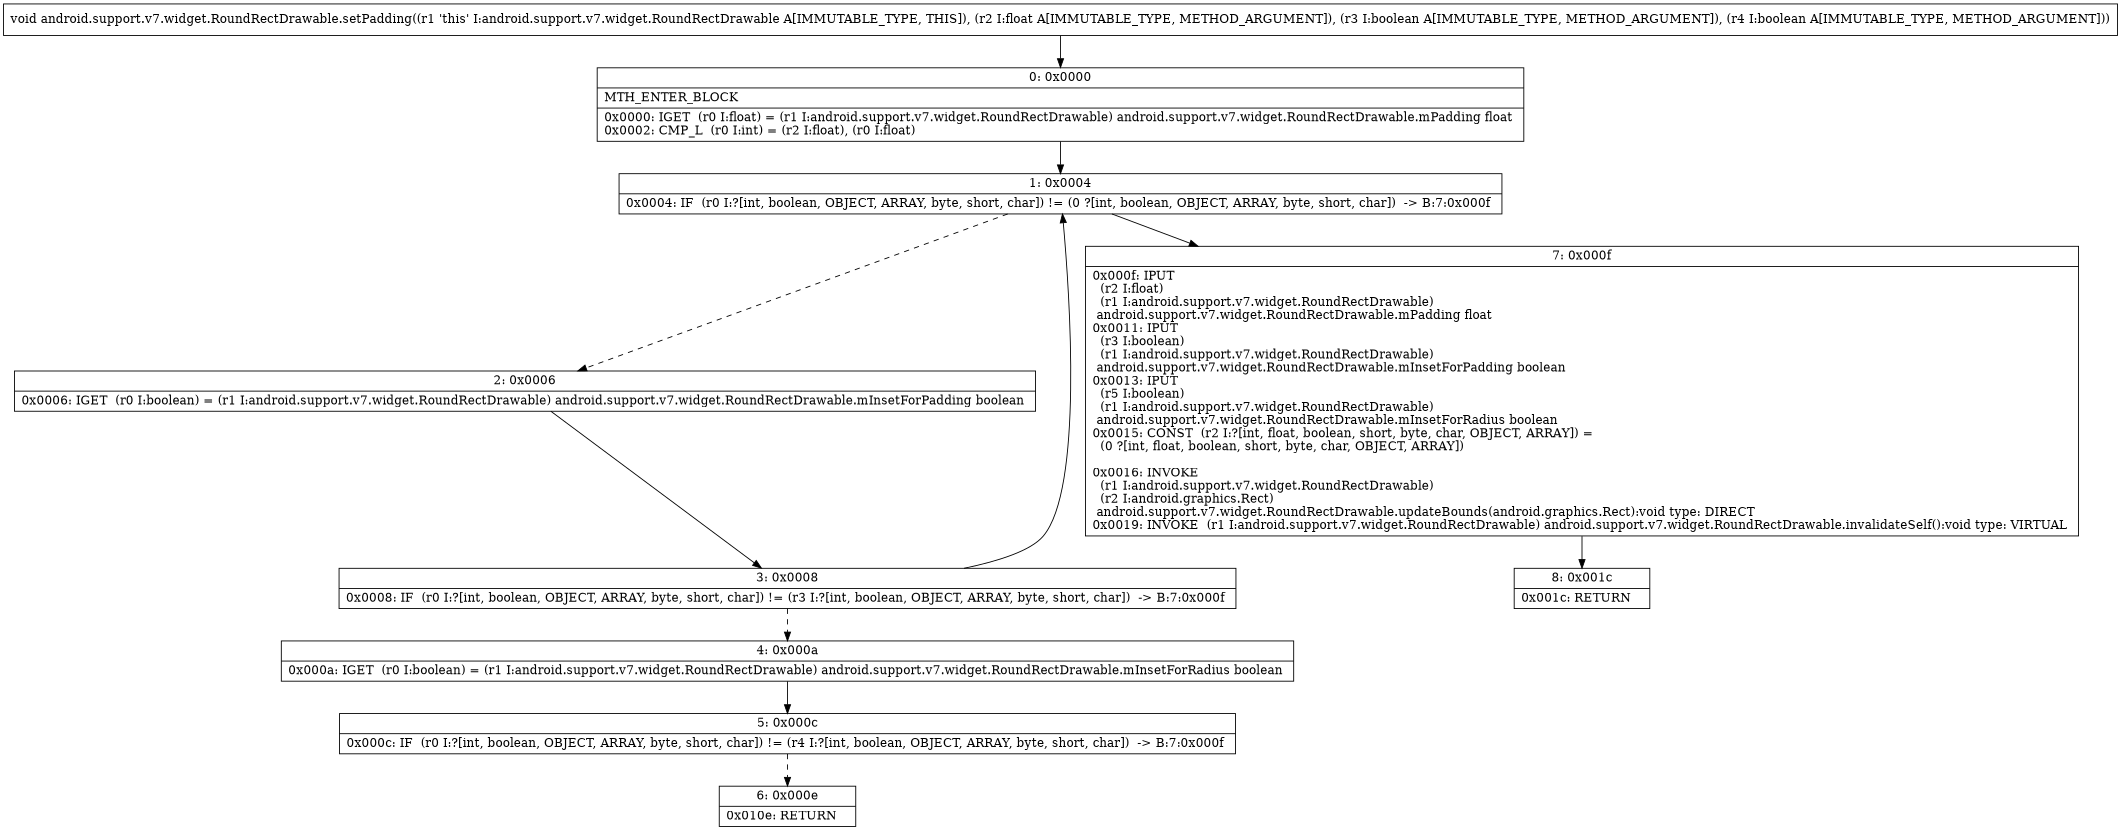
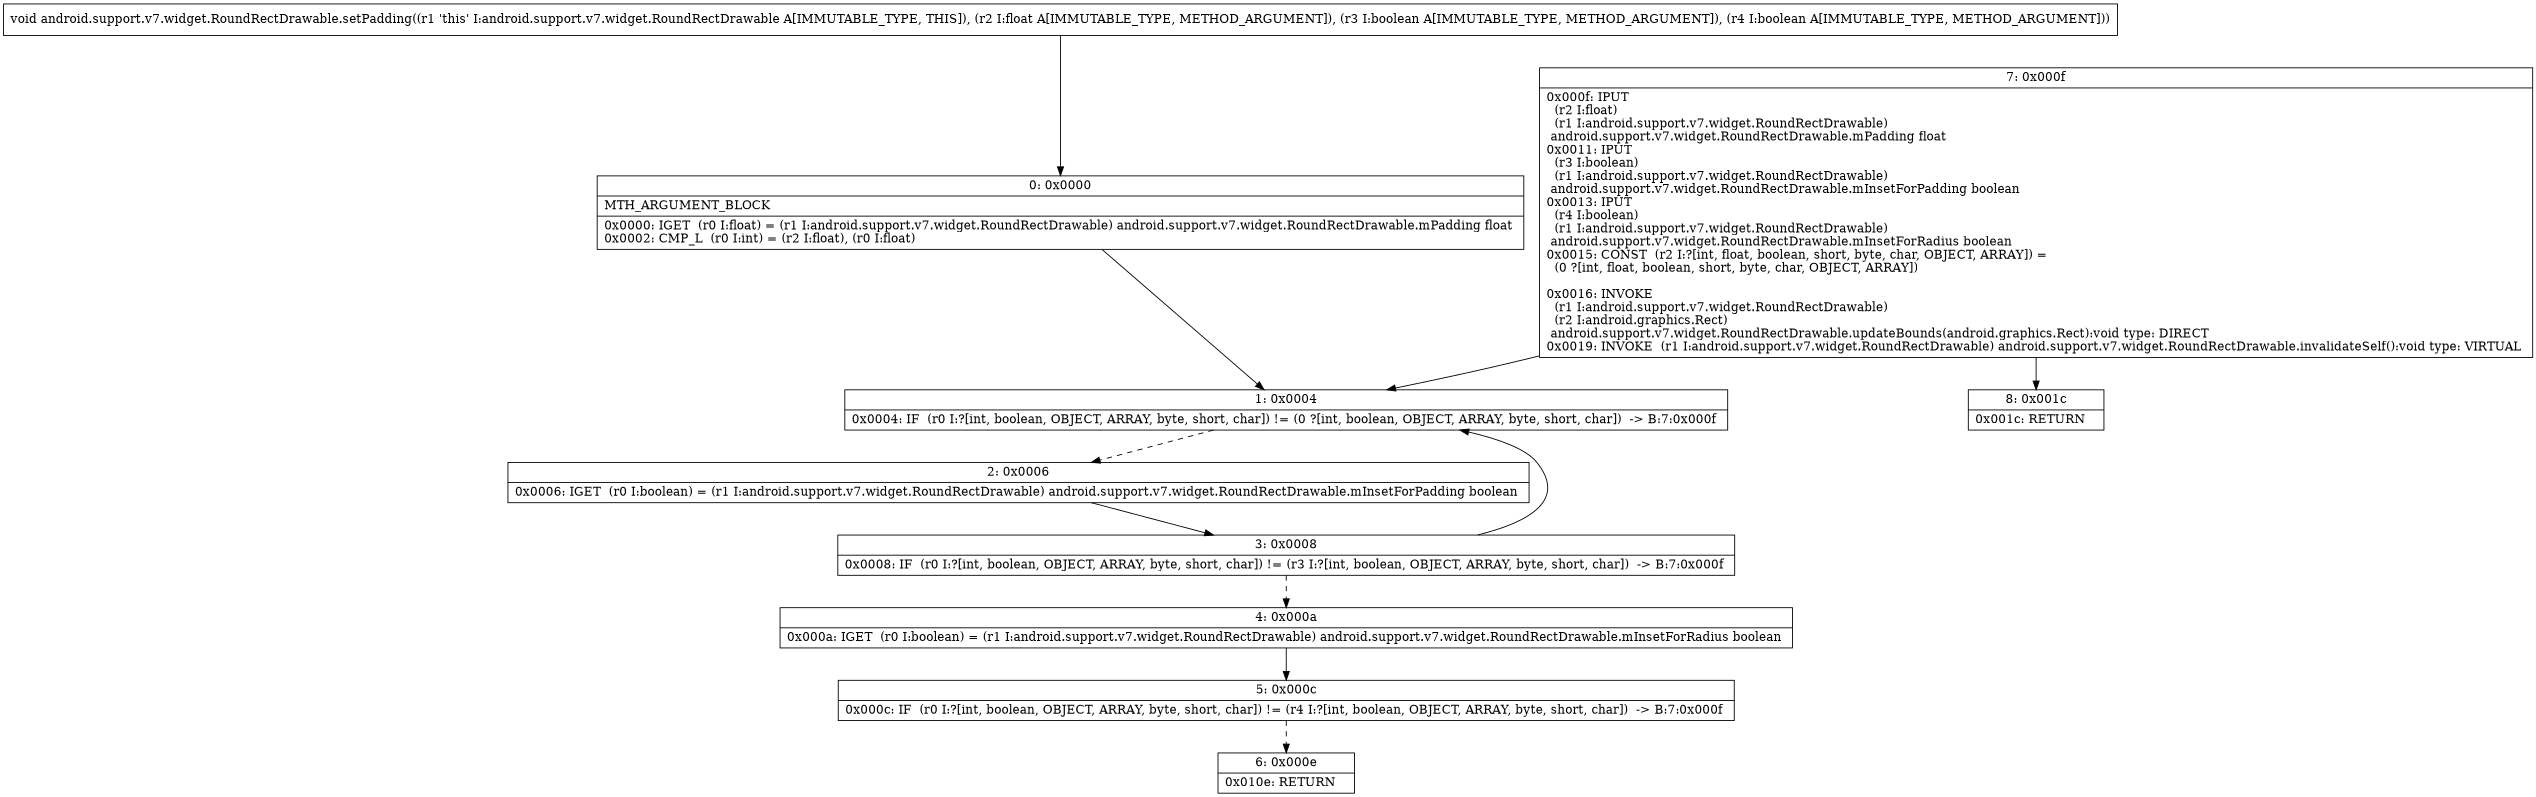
node "0: 0x0000": text "MTH_ENTER_BLOCK" -> "MTH_ARGUMENT_BLOCK"
edge "1: 0x0004" -> "7: 0x000f": reversed
node "7: 0x000f": text "(r5 I:boolean)" -> "(r4 I:boolean)"
